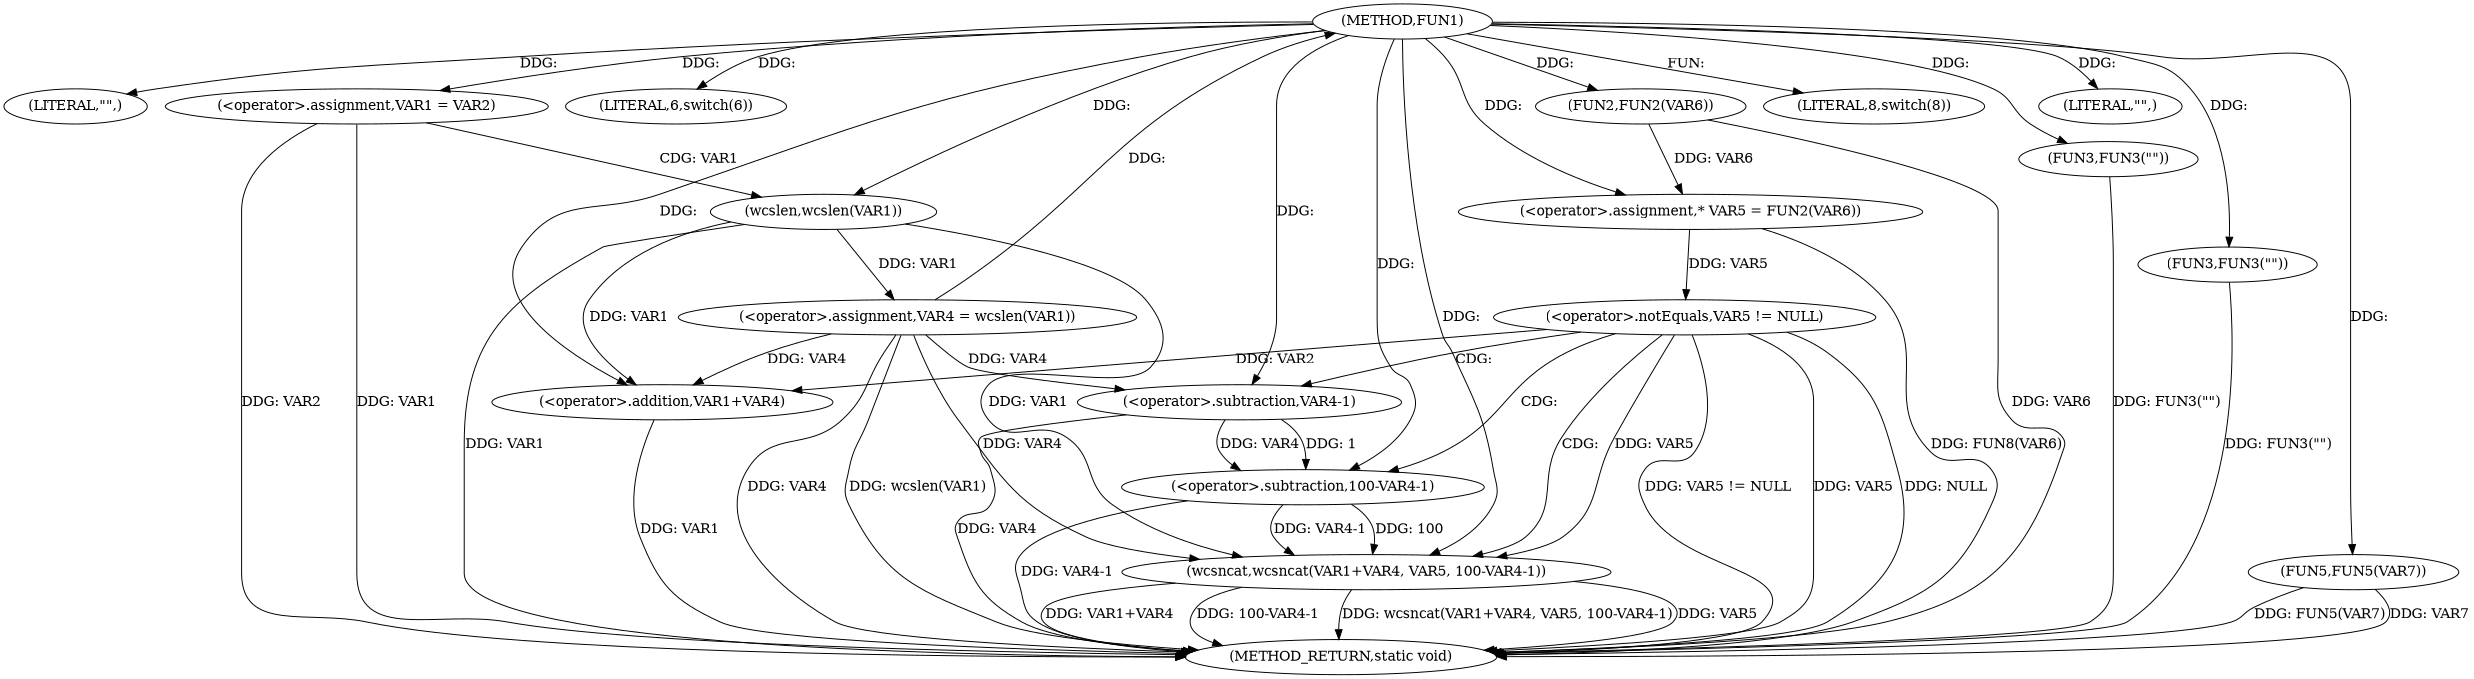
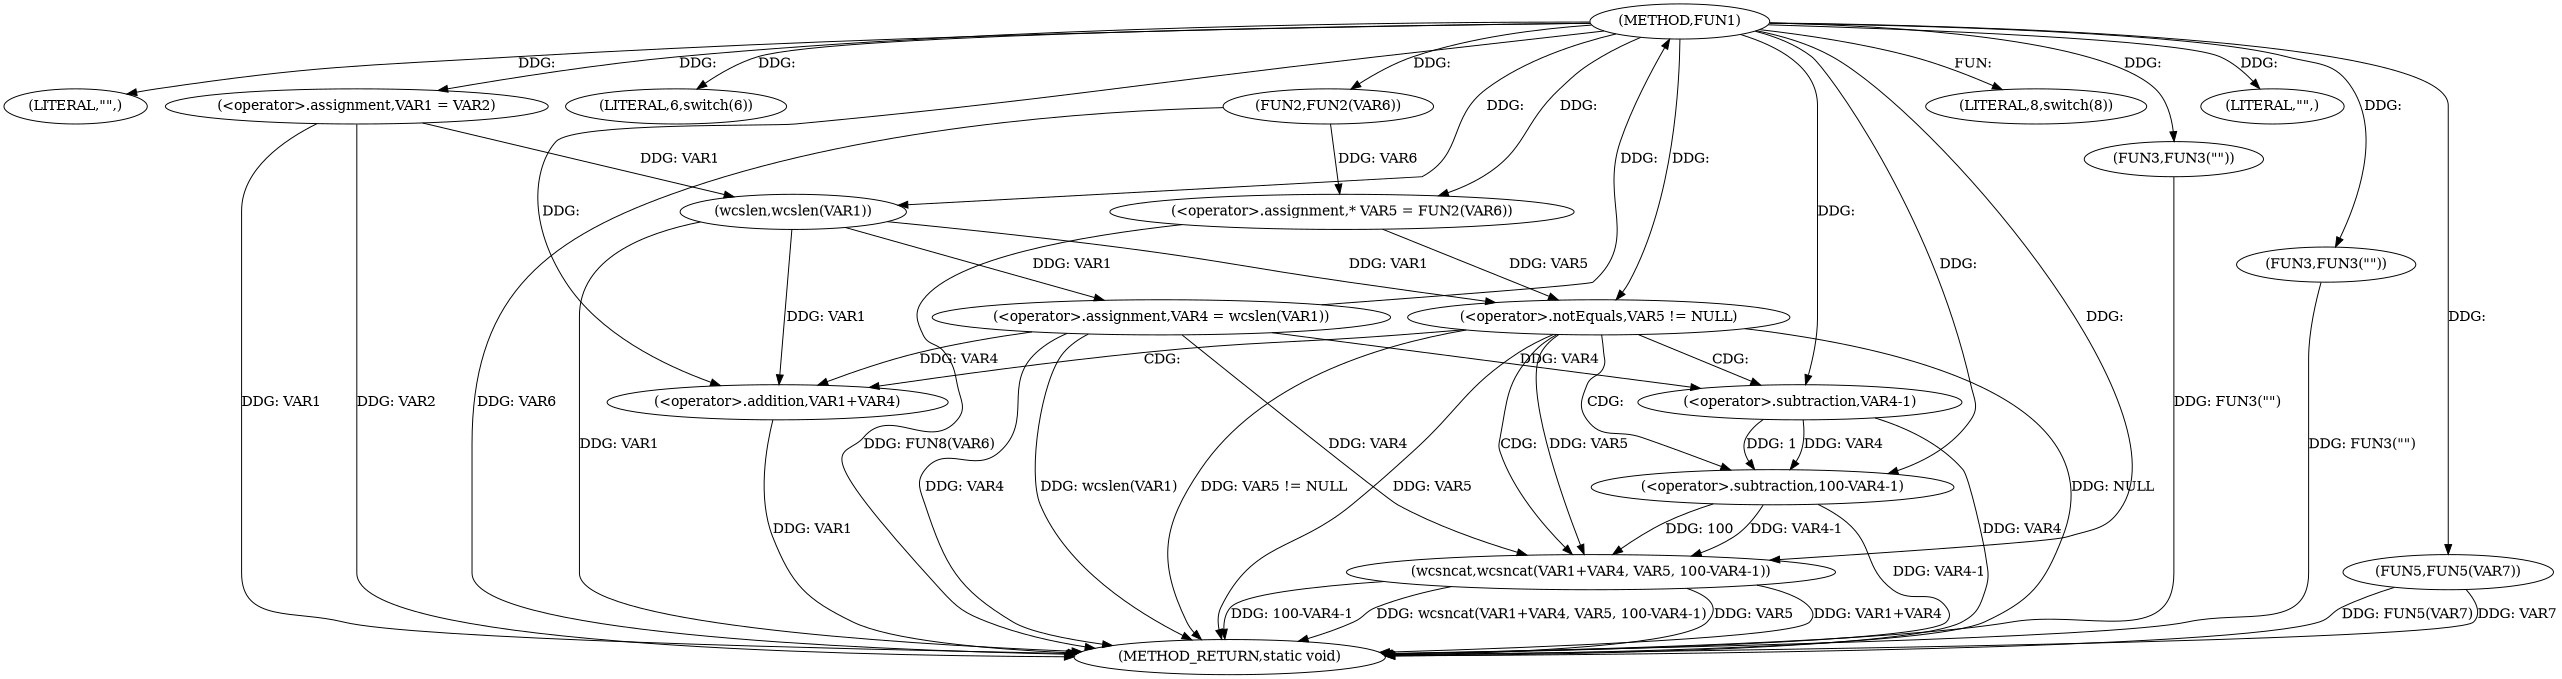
edge "(<operator>.assignment,VAR1 = VAR2)" -> "(wcslen,wcslen(VAR1))": label "CDG: VAR1" -> "DDG: VAR1"
edge "(METHOD,FUN1)" -> "(<operator>.notEquals,VAR5 != NULL)": added, label "DDG:"
edge "(<operator>.notEquals,VAR5 != NULL)" -> "(<operator>.addition,VAR1+VAR4)": label "DDG: VAR2" -> "CDG: "
edge "(wcslen,wcslen(VAR1))" -> "(wcsncat,wcsncat(VAR1+VAR4, VAR5, 100-VAR4-1))": now "(wcslen,wcslen(VAR1))" -> "(<operator>.notEquals,VAR5 != NULL)"
